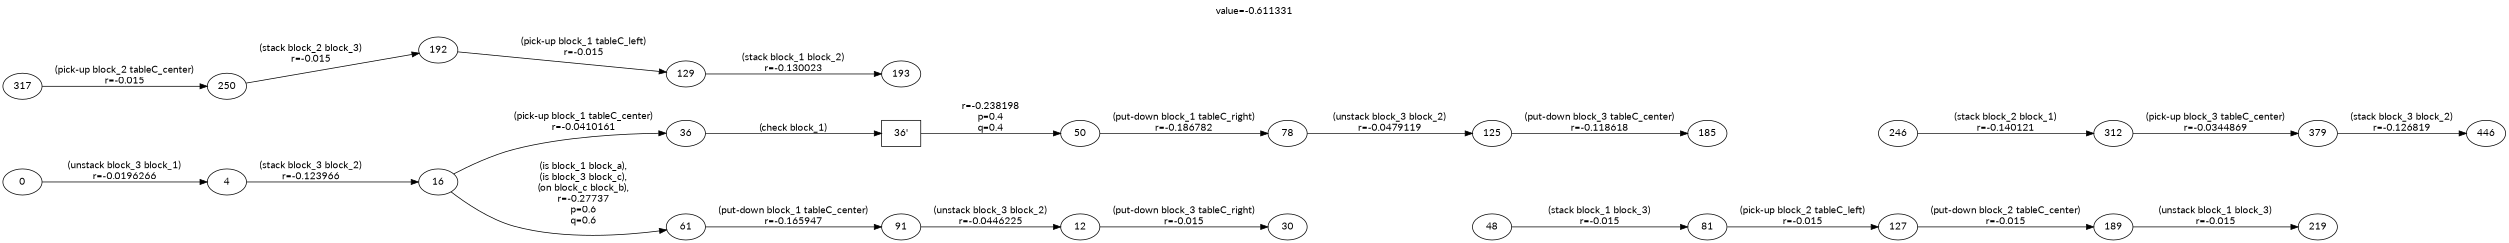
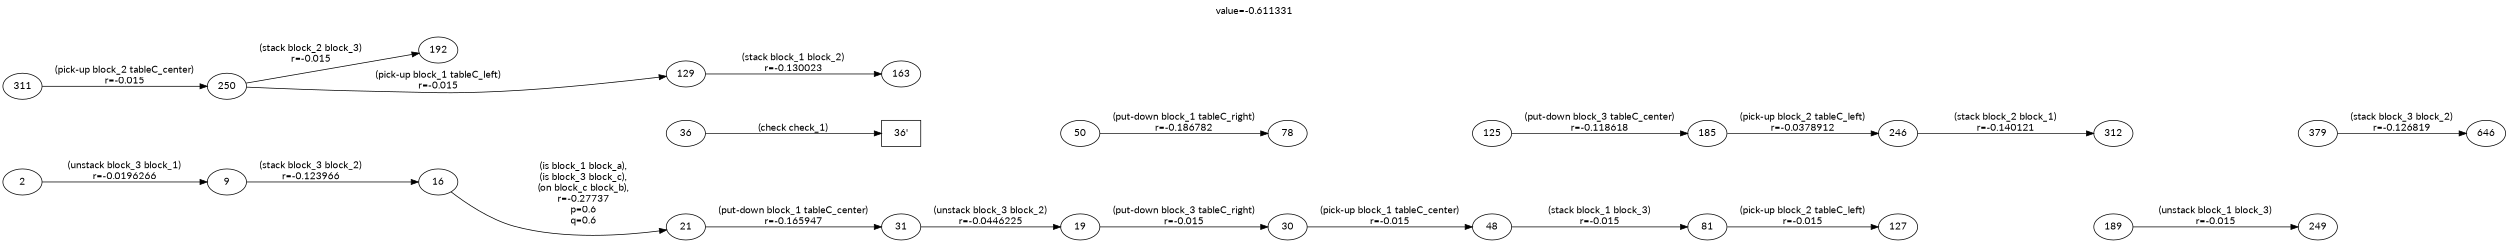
edge "192" -> "129": now "250" -> "129"
node "193": label "193" -> "163"
node "317": label "317" -> "311"
edge "36" -> "36'": label "(check block_1)" -> "(check check_1)"
edge "36'" -> "50": removed, label "r=-0.238198 p=0.4 q=0.4"
edge "78" -> "125": removed, label "(unstack block_3 block_2) r=-0.0479119"
edge "185" -> "246": added, label "(pick-up block_2 tableC_left) r=-0.0378912"
edge "312" -> "379": removed, label "(pick-up block_3 tableC_center) r=-0.0344869"
node "446": label "446" -> "646"
edge "16" -> "36": removed, label "(pick-up block_1 tableC_center) r=-0.0410161"
node "0": label "0" -> "2"
node "4": label "4" -> "9"
node "61": label "61" -> "21"
node "91": label "91" -> "31"
node "12": label "12" -> "19"
edge "30" -> "48": added, label "(pick-up block_1 tableC_center) r=-0.015"
edge "127" -> "189": removed, label "(put-down block_2 tableC_center) r=-0.015"
node "219": label "219" -> "249"
